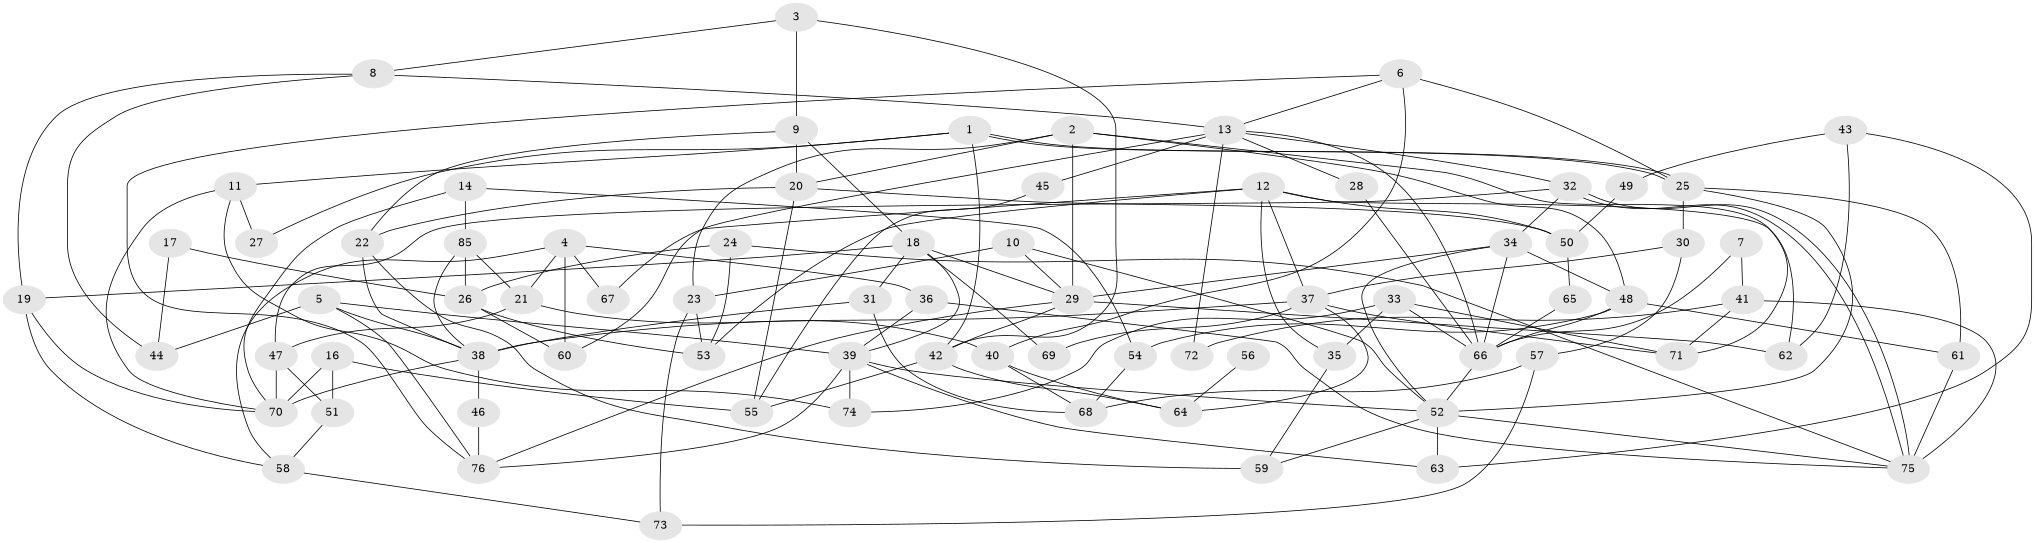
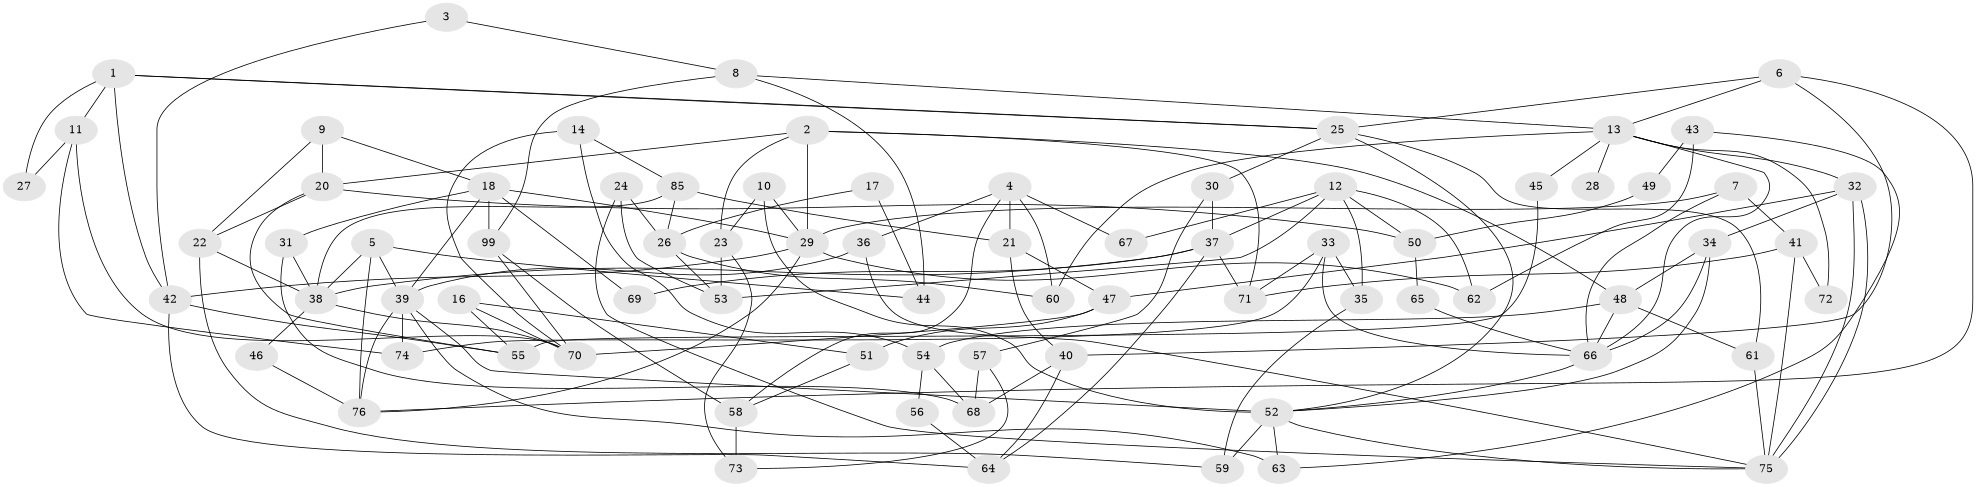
edge "3" -- "9": removed
edge "28" -- "66": removed
edge "34" -- "29": now "7" -- "29"
node "19": label "19" -> "99"
edge "54" -- "56": added
